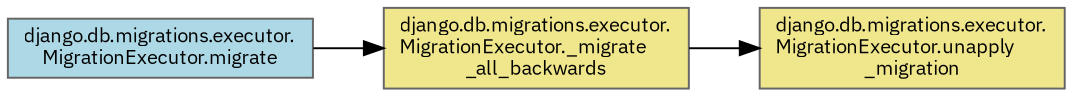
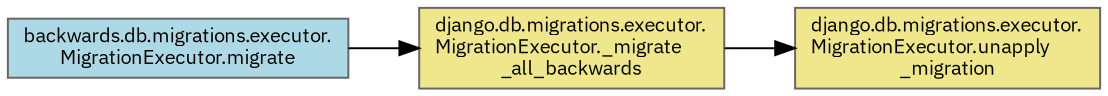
node "django.db.migrations.executor. MigrationExecutor.migrate": label "django.db.migrations.executor. MigrationExecutor.migrate" -> "backwards.db.migrations.executor. MigrationExecutor.migrate"
